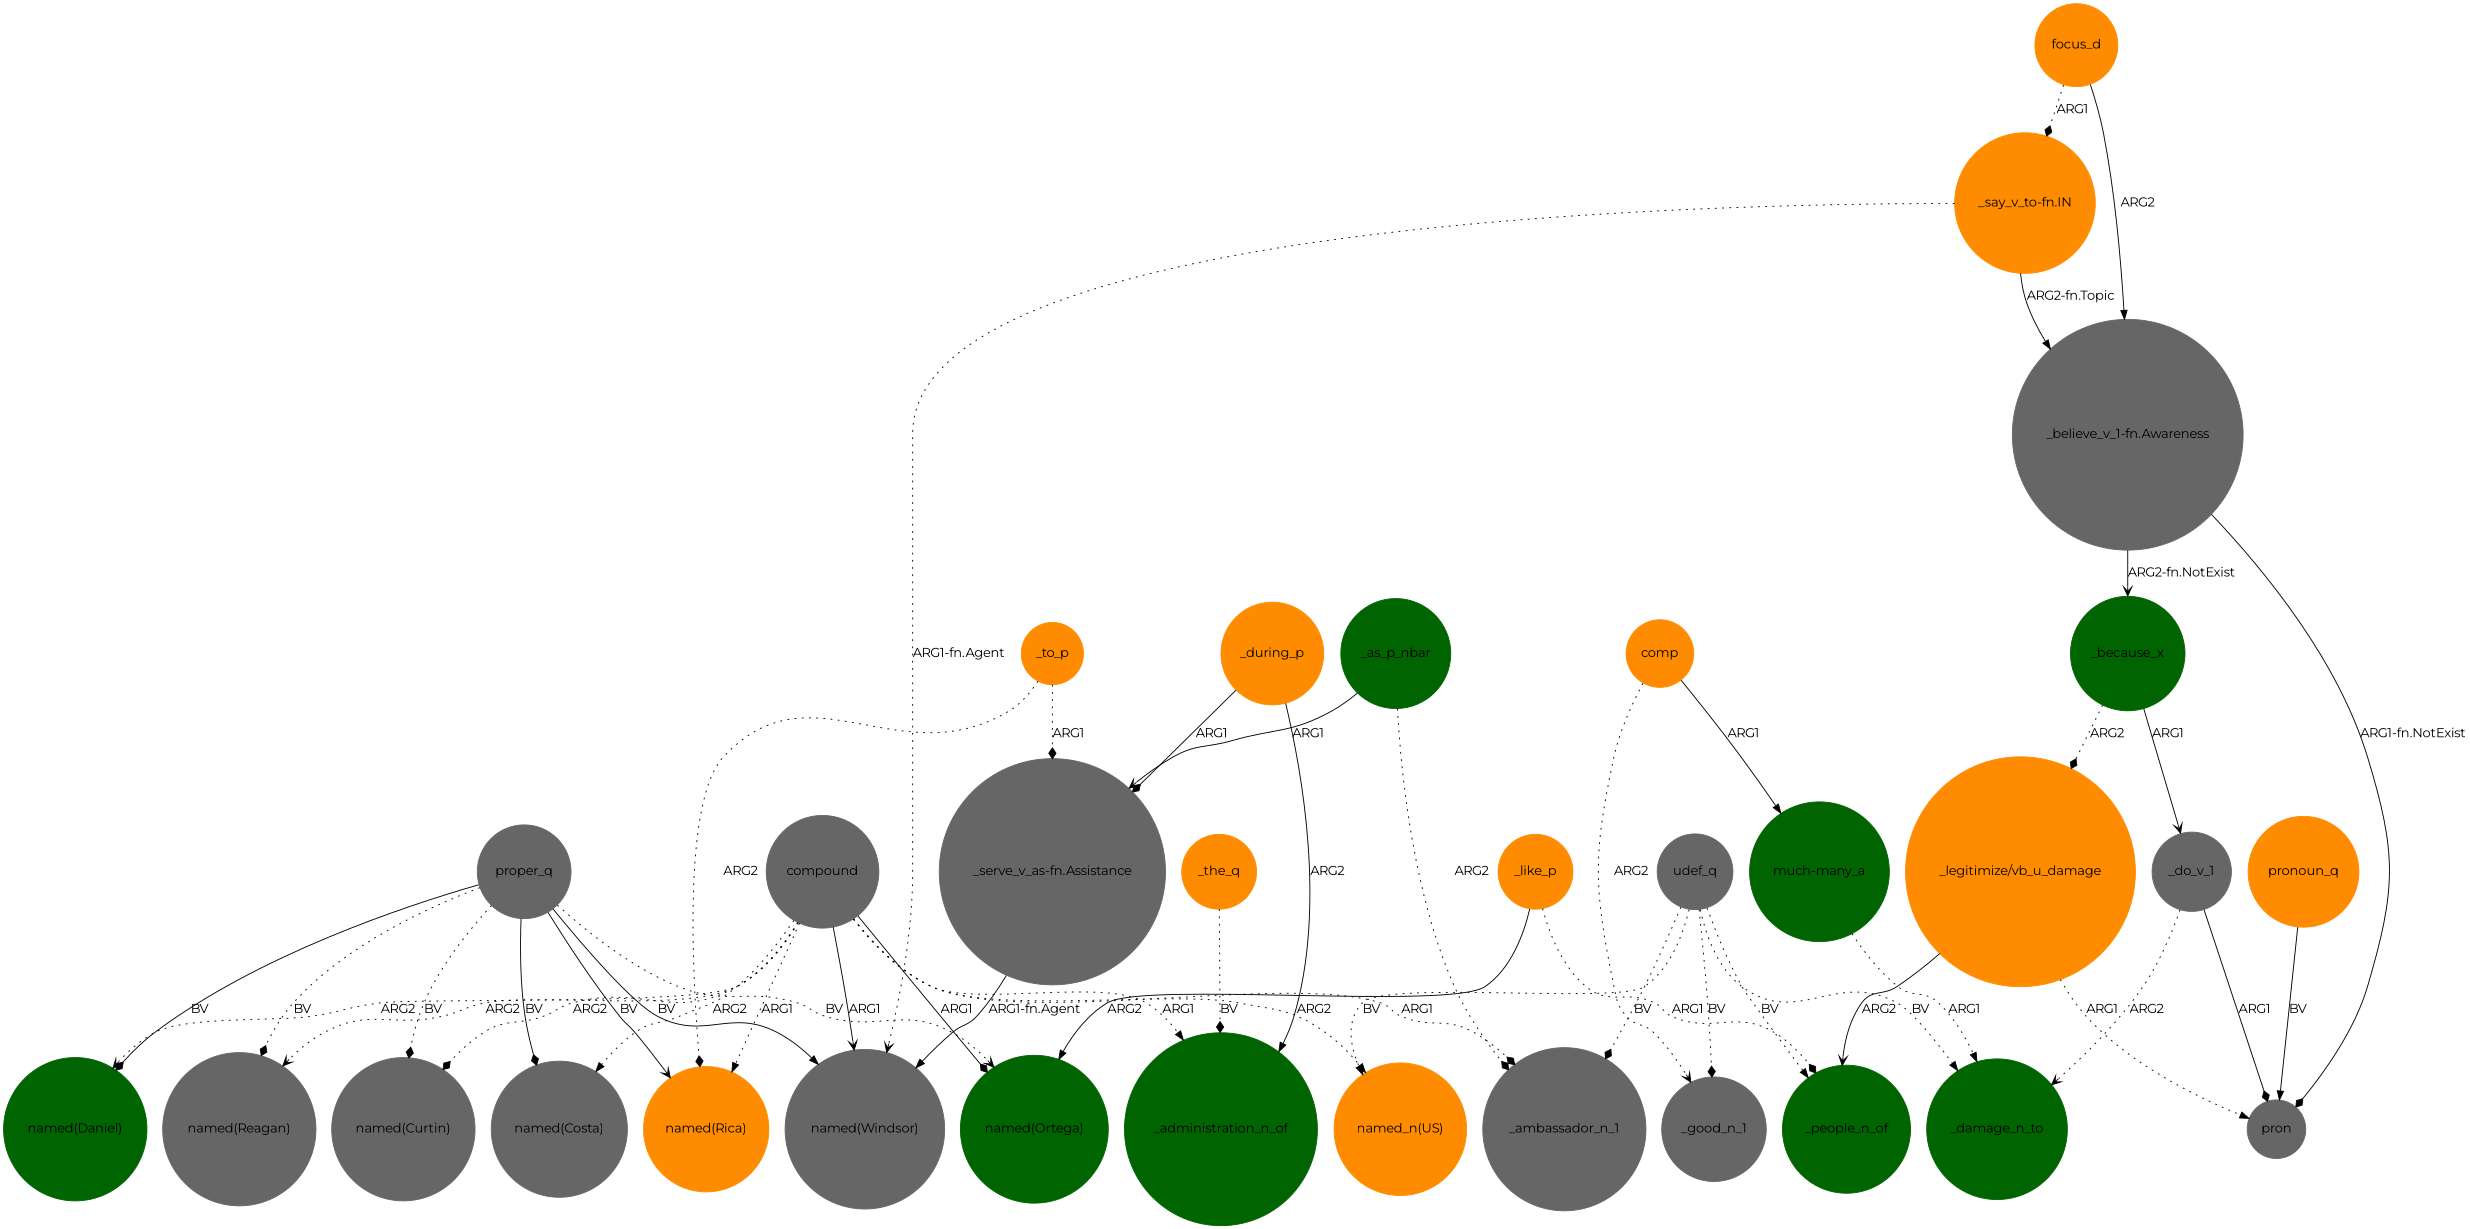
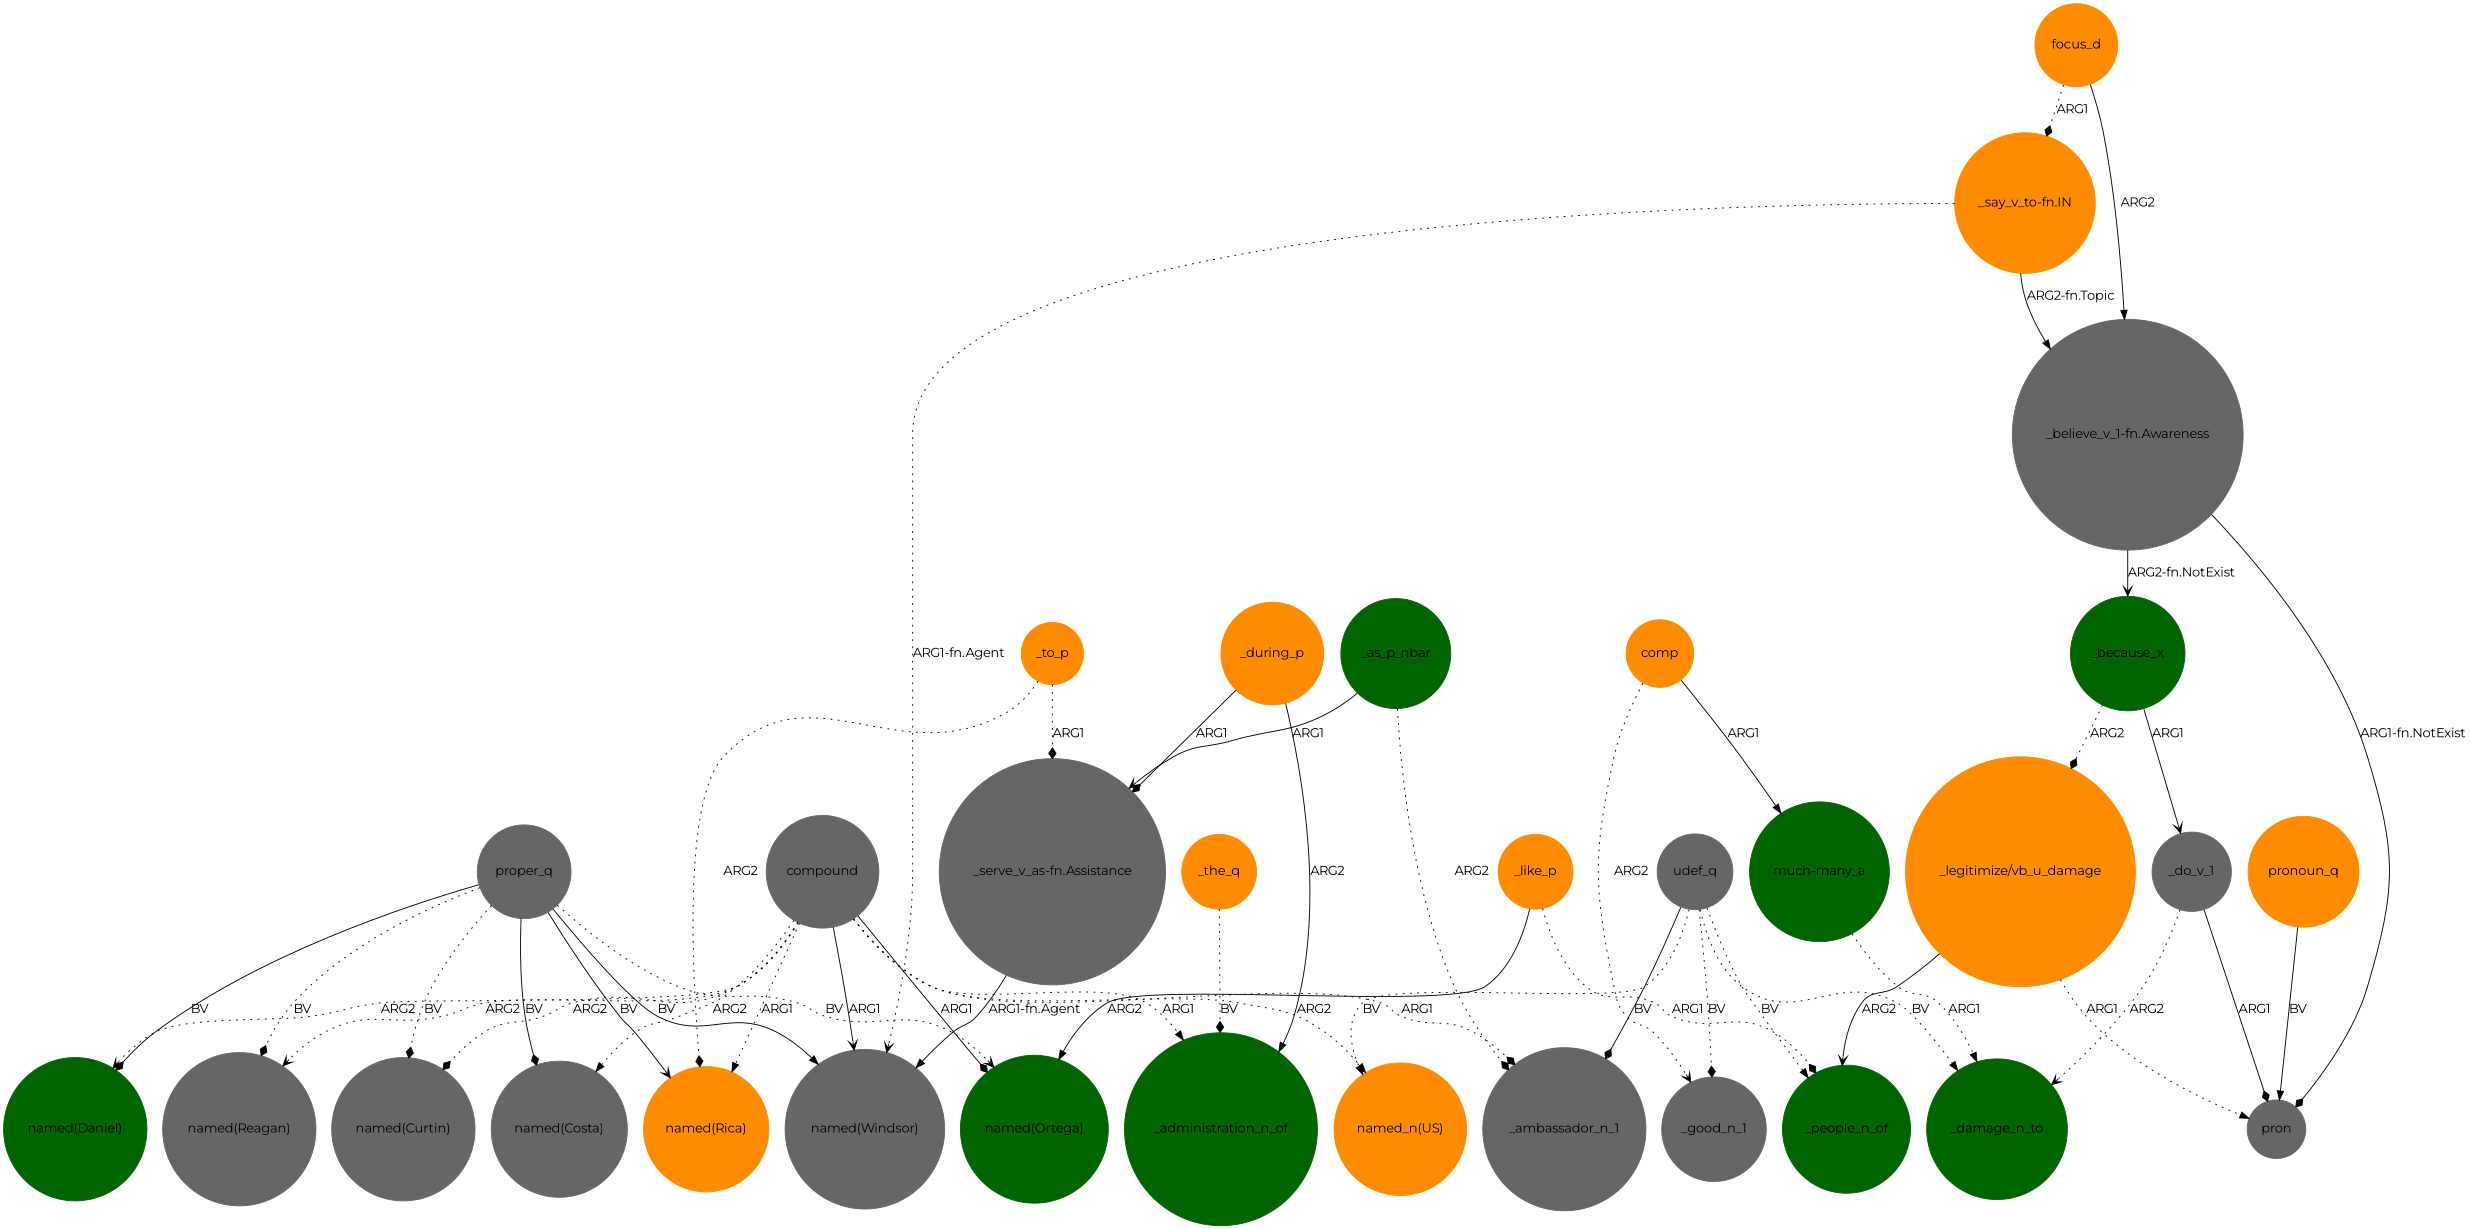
edge "udef_q" -> "_ambassador_n_1": style dotted -> solid
